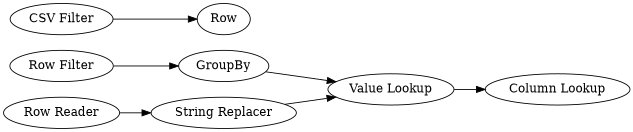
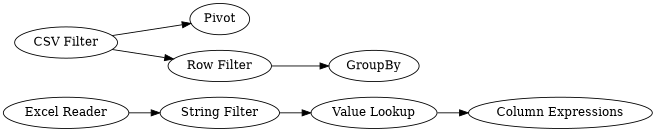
node "Row": label "Row" -> "Pivot"
edge "CSV Filter" -> "Row Filter": added
edge "GroupBy" -> "Value Lookup": removed
node "Column Lookup": label "Column Lookup" -> "Column Expressions"
node "Row Reader": label "Row Reader" -> "Excel Reader"
node "String Replacer": label "String Replacer" -> "String Filter"
